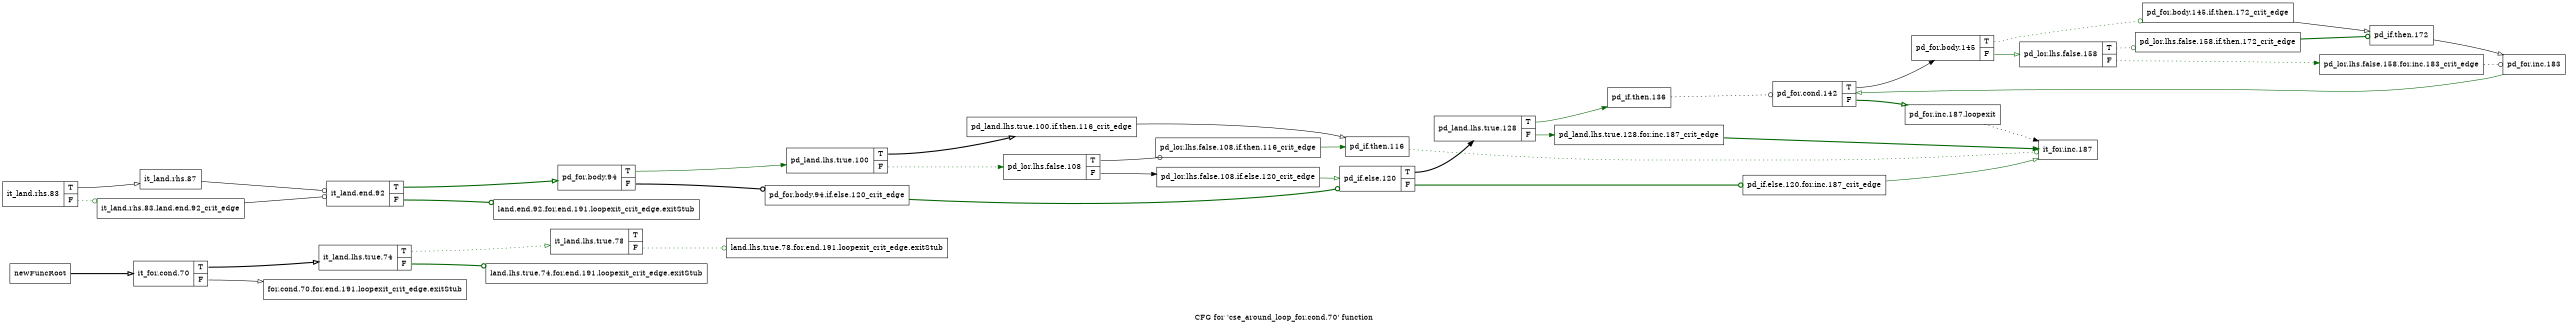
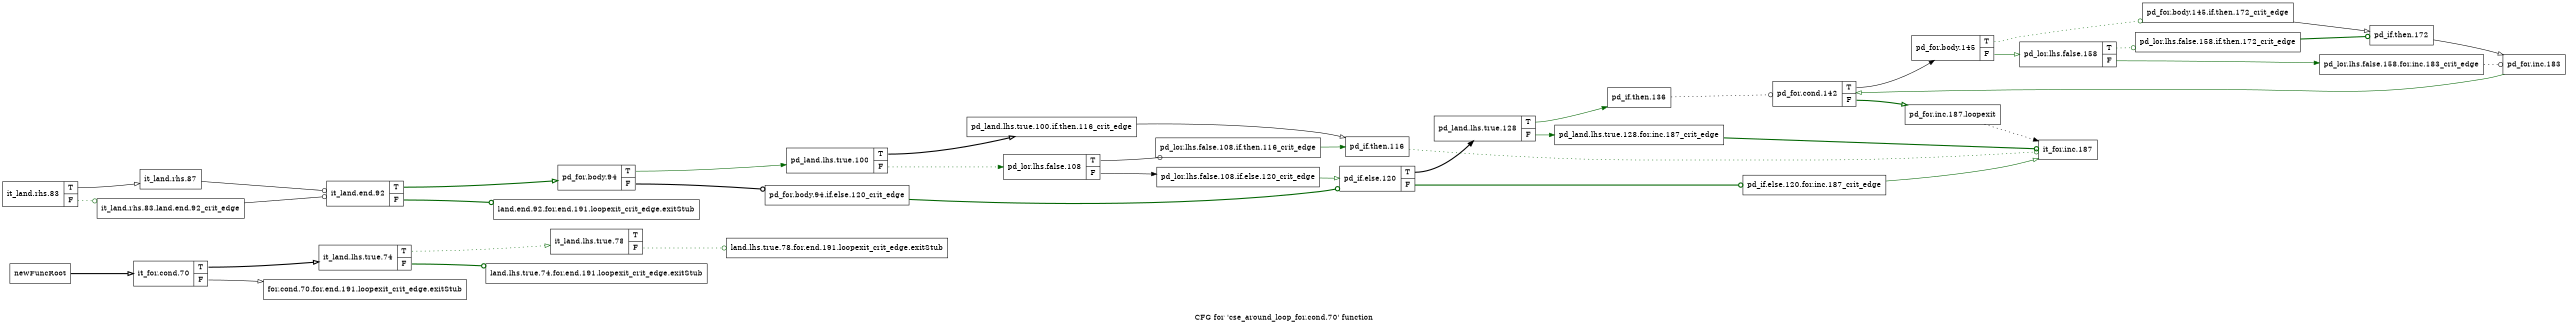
edge "pd_lor.lhs.false.158" -> "pd_lor.lhs.false.158.for.inc.183_crit_edge": style dotted -> solid
edge "pd_land.lhs.true.128.for.inc.187_crit_edge" -> "it_for.inc.187": arrowhead normal -> odot
